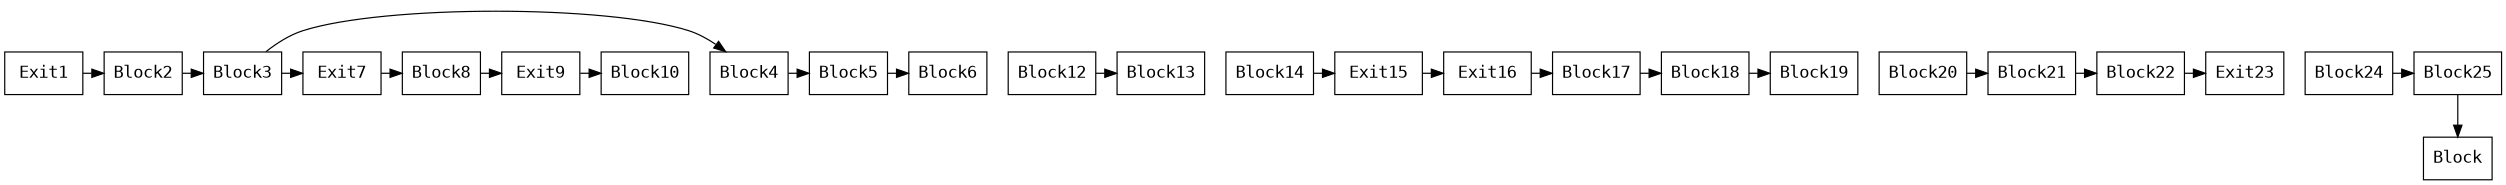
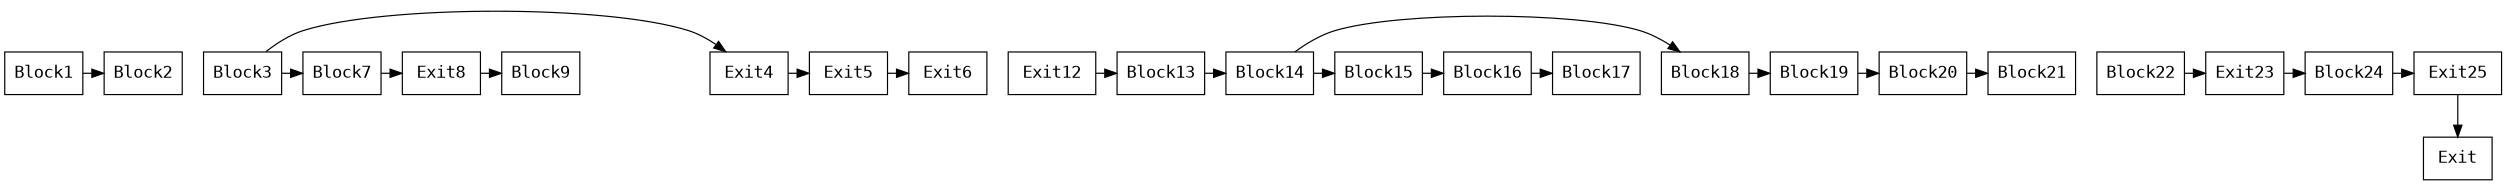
node "Exit1": label "Exit1" -> "Block1"
edge "Block2" -> "Block3": removed
node "Exit7": label "Exit7" -> "Block7"
node "Block8": label "Block8" -> "Exit8"
node "Exit9": label "Exit9" -> "Block9"
node "Block10": removed
node "Block4": label "Block4" -> "Exit4"
node "Block5": label "Block5" -> "Exit5"
node "Block6": label "Block6" -> "Exit6"
node "Block12": label "Block12" -> "Exit12"
edge "Block13" -> "Block14": added
node "Exit15": label "Exit15" -> "Block15"
node "Exit16": label "Exit16" -> "Block16"
edge "Block17" -> "Block18": now "Block14" -> "Block18"
edge "Block19" -> "Block20": added
edge "Block21" -> "Block22": removed
edge "Exit23" -> "Block24": added
node "Block25": label "Block25" -> "Exit25"
node "Block": label "Block" -> "Exit"
